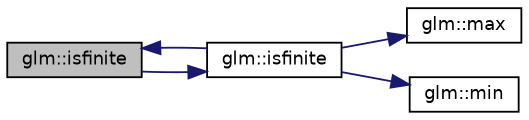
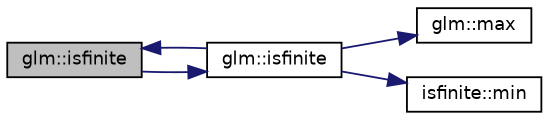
node "glm::min": label "glm::min" -> "isfinite::min"
